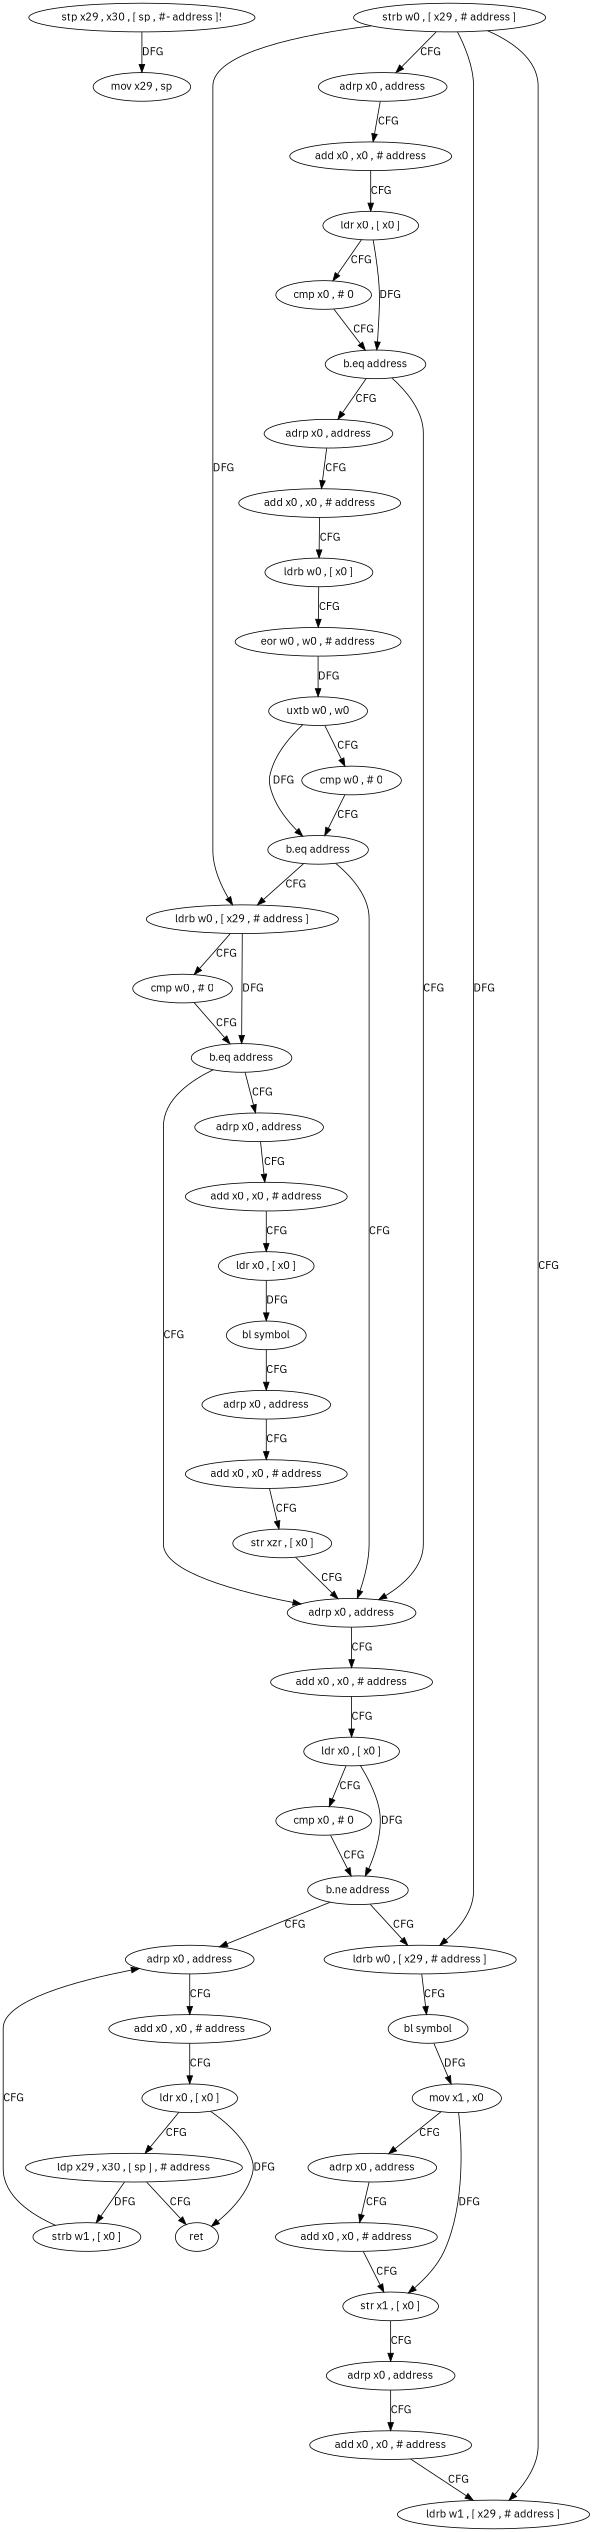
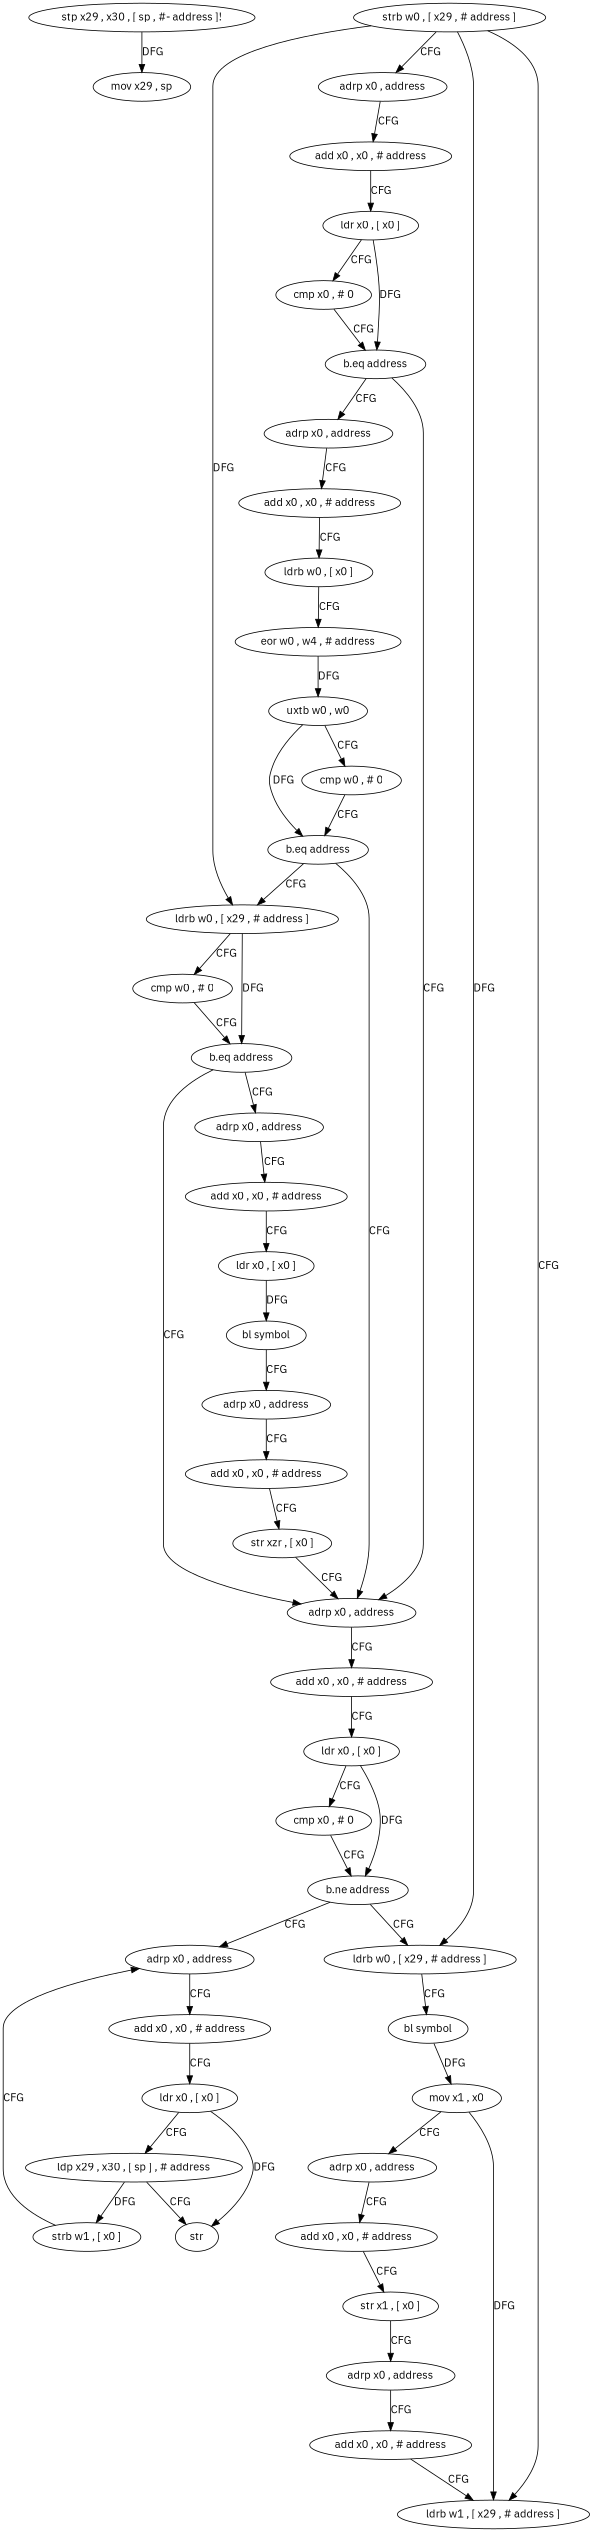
node "eor w0 , w0 , # address": label "eor w0 , w0 , # address" -> "eor w0 , w4 , # address"
edge "mov x1 , x0" -> "str x1 , [ x0 ]": now "mov x1 , x0" -> "ldrb w1 , [ x29 , # address ]"
node "ret": label "ret" -> "str"
